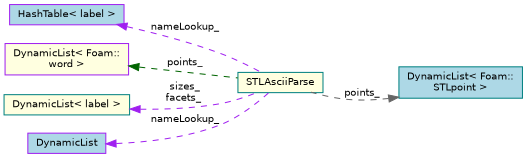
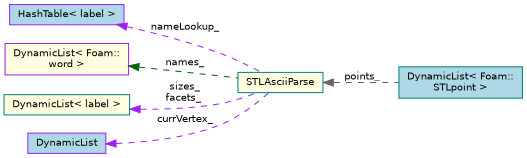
edge "STLAsciiParse" -> "DynamicList< Foam:: word >": label " points_" -> " names_"
edge "STLAsciiParse" -> "DynamicList< Foam:: STLpoint >": reversed
edge "STLAsciiParse" -> "DynamicList": label " nameLookup_" -> " currVertex_"
